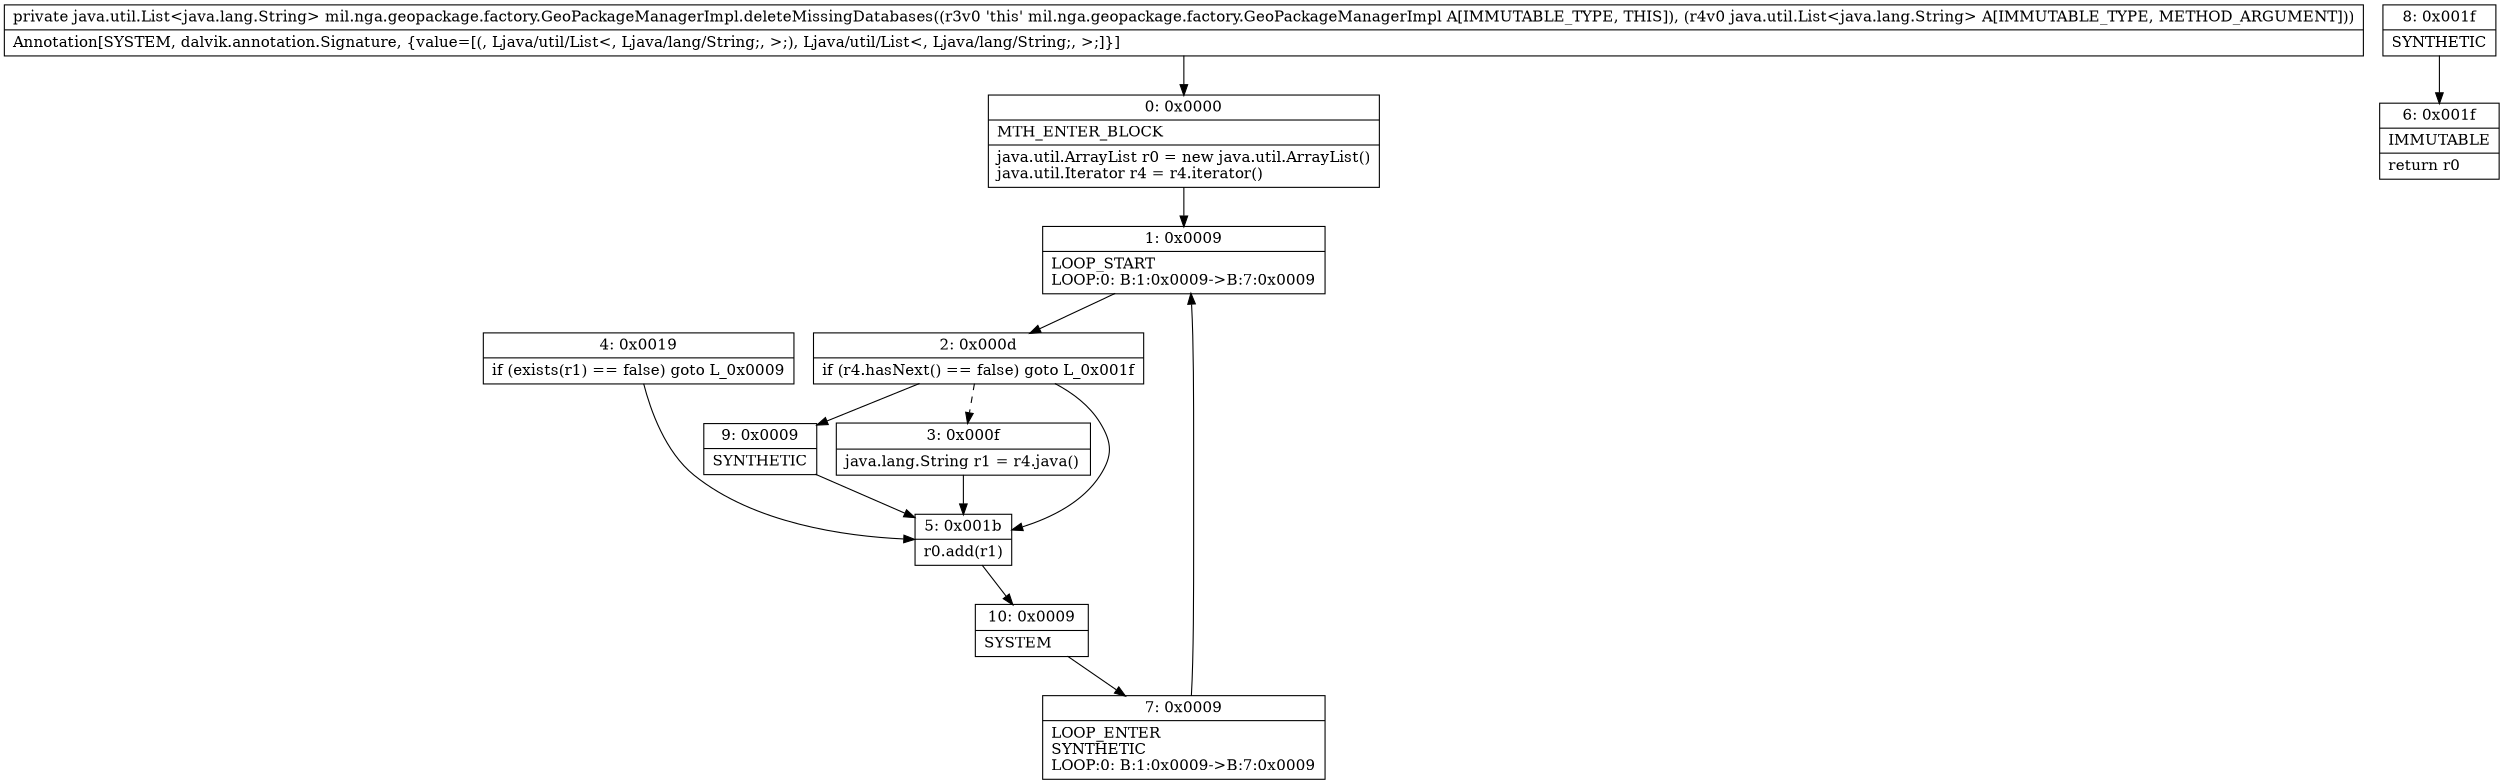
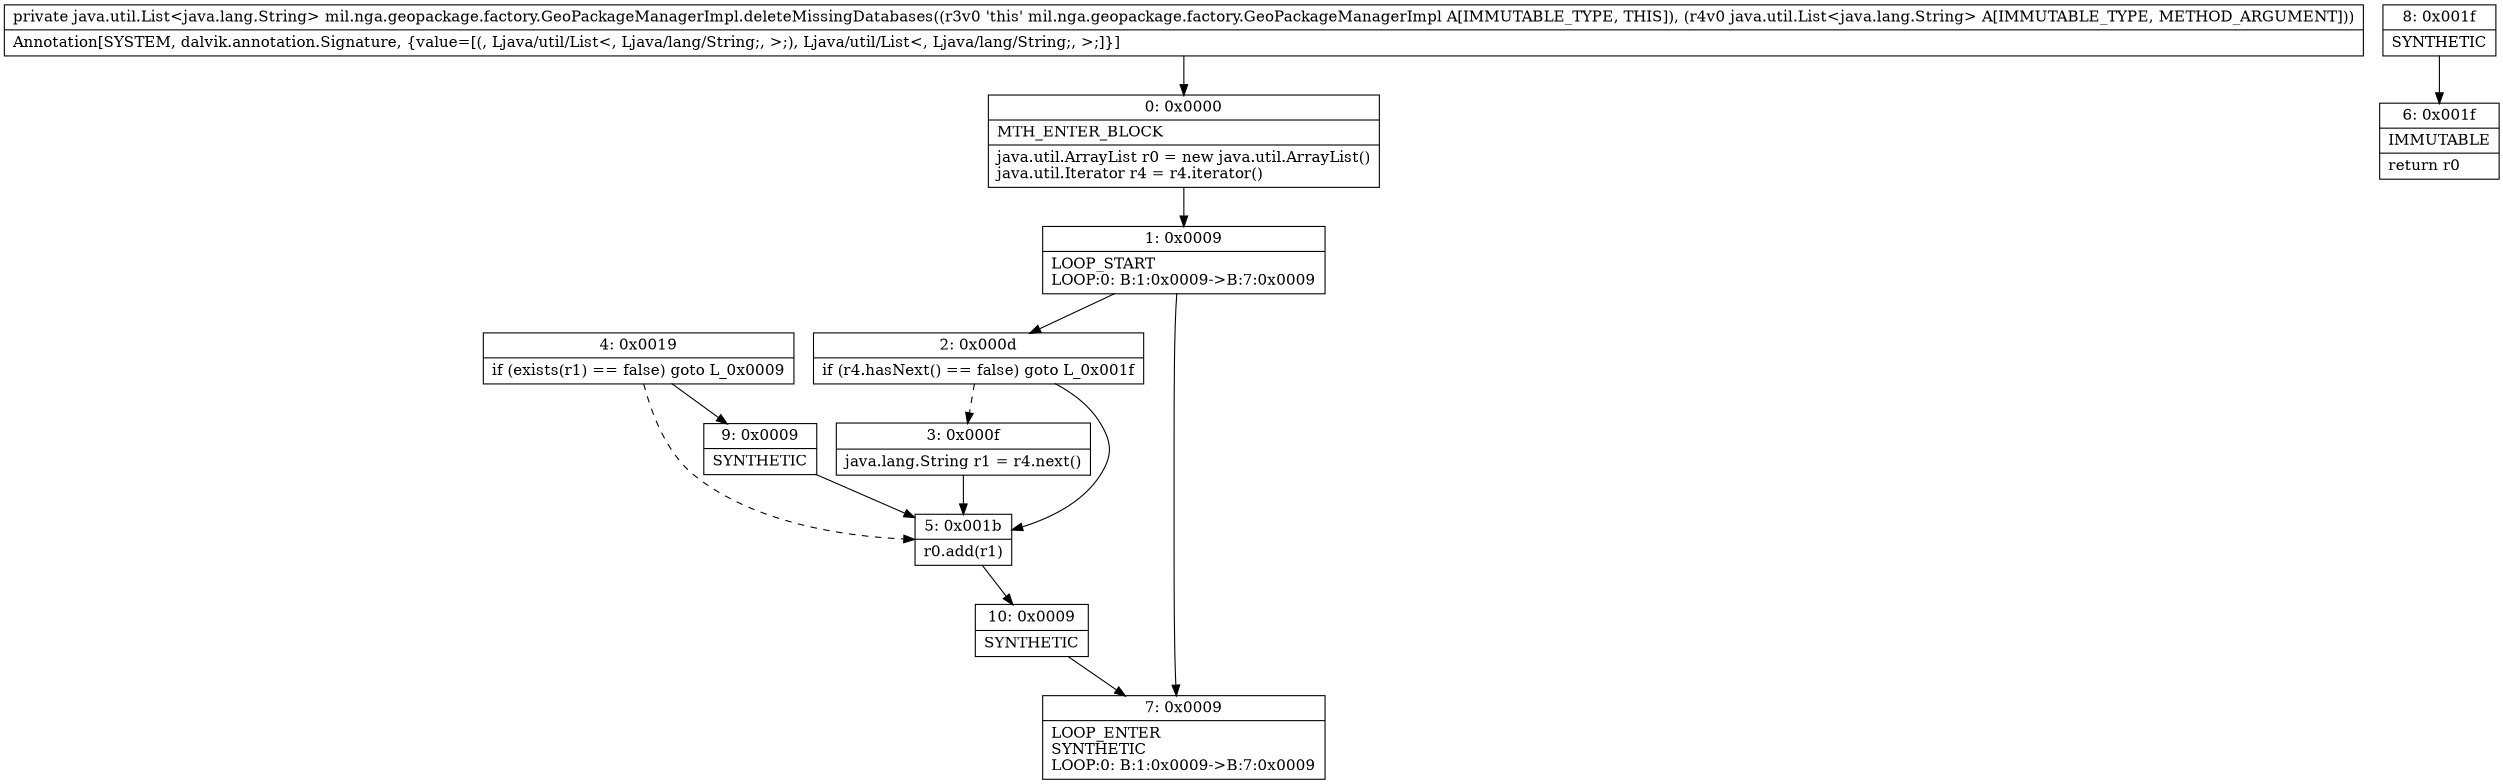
edge "2: 0x000d" -> "9: 0x0009": now "4: 0x0019" -> "9: 0x0009"
node "3: 0x000f": text "java.lang.String r1 = r4.java()" -> "java.lang.String r1 = r4.next()"
edge "7: 0x0009" -> "1: 0x0009": reversed
edge "4: 0x0019" -> "5: 0x001b": style solid -> dashed
node "10: 0x0009": text "SYSTEM" -> "SYNTHETIC"
